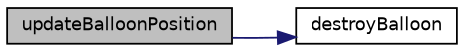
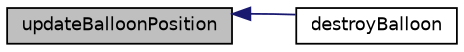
edge "updateBalloonPosition" -> "destroyBalloon": reversed
